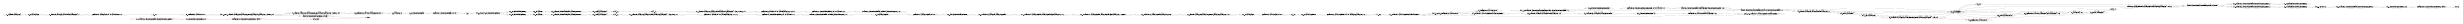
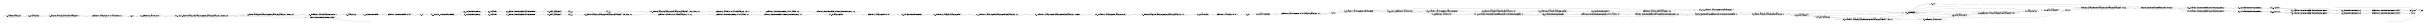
node "if $z0 == 0 goto return": added
